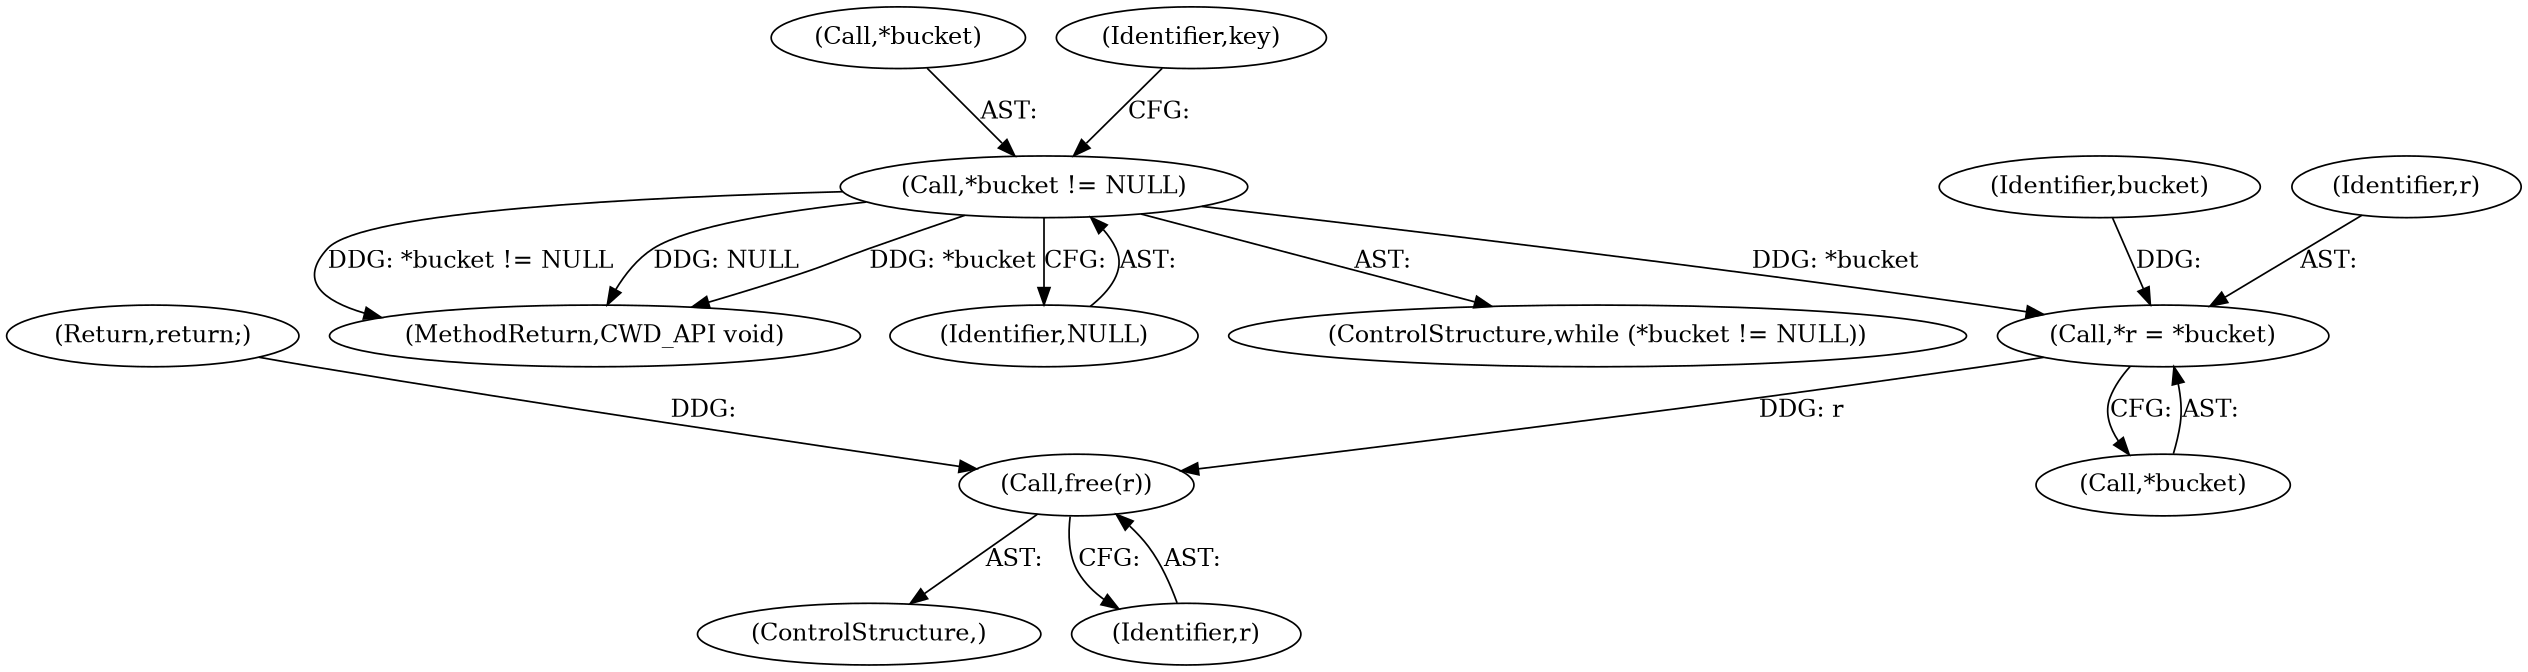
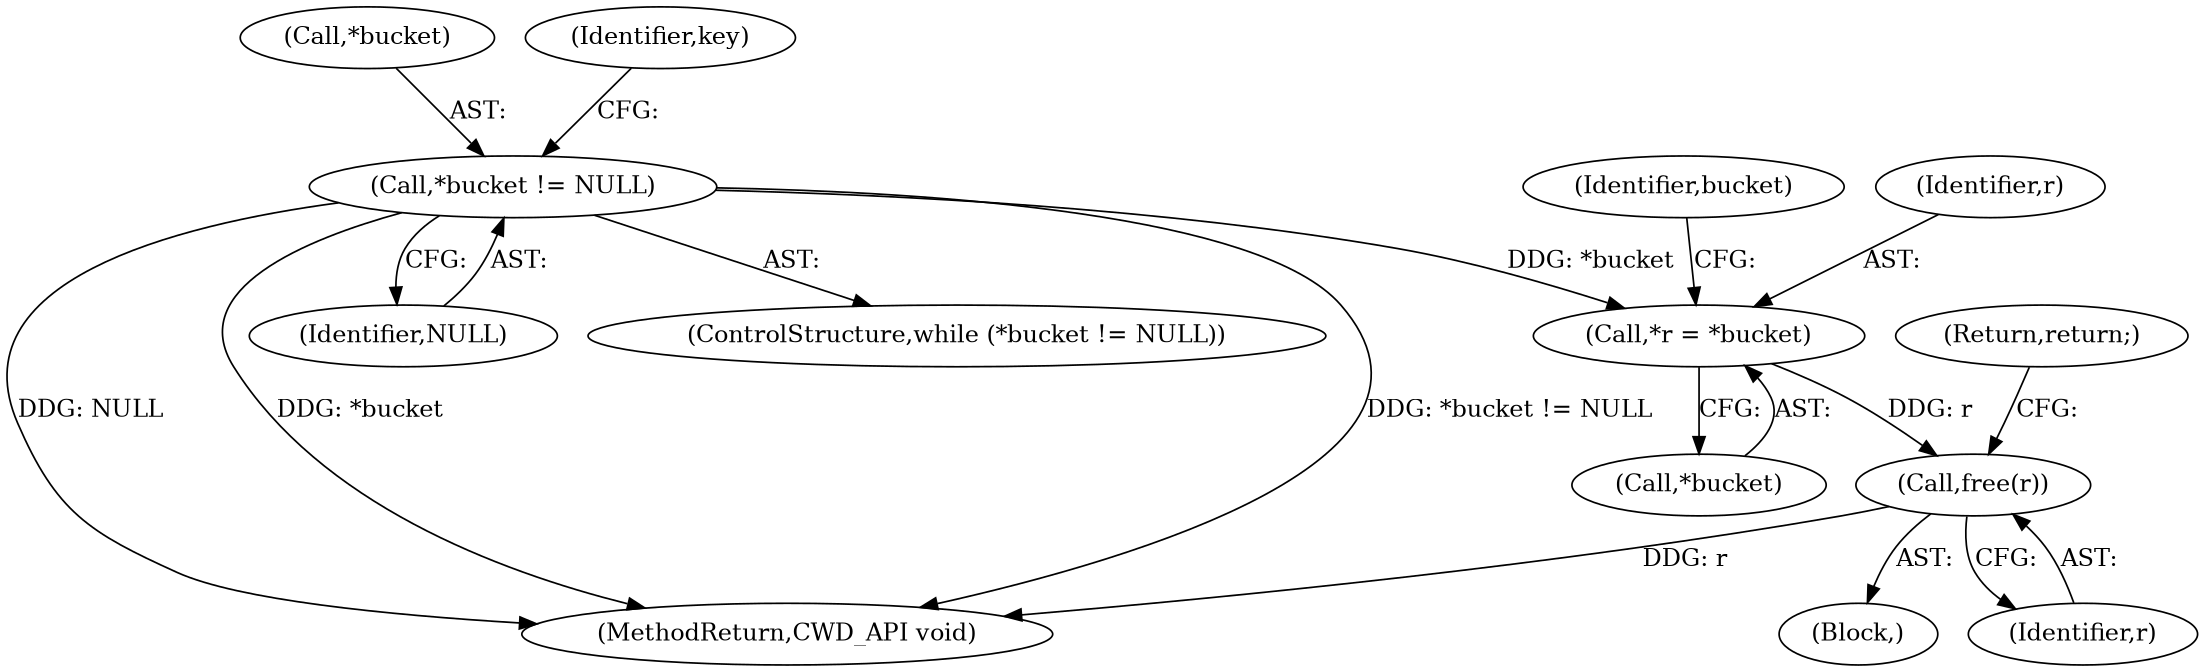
edge "(Identifier,bucket)" -> "(Call,*r = *bucket)": label "DDG: " -> "CFG: "
edge "(Return,return;)" -> "(Call,free(r))": label "DDG: " -> "CFG: "
edge "(Call,free(r))" -> "(MethodReturn,CWD_API void)": added, label "DDG: r"
node "(ControlStructure,)": label "(ControlStructure,)" -> "(Block,)"
